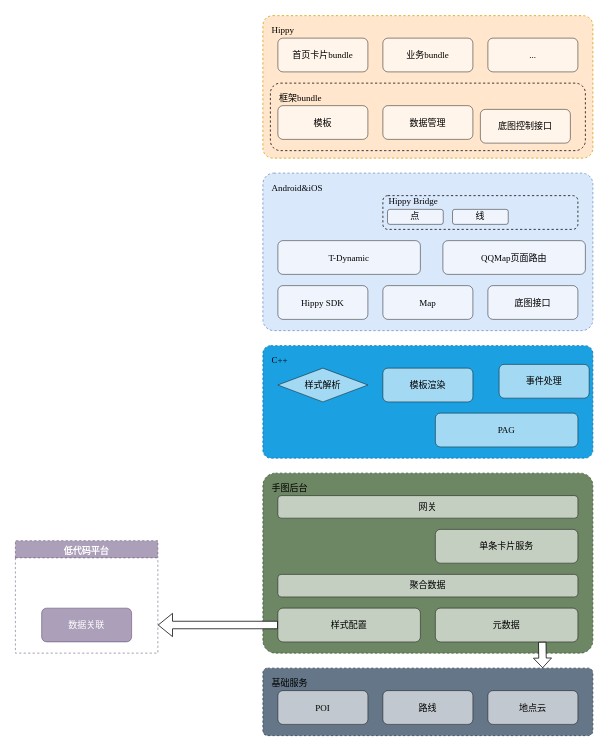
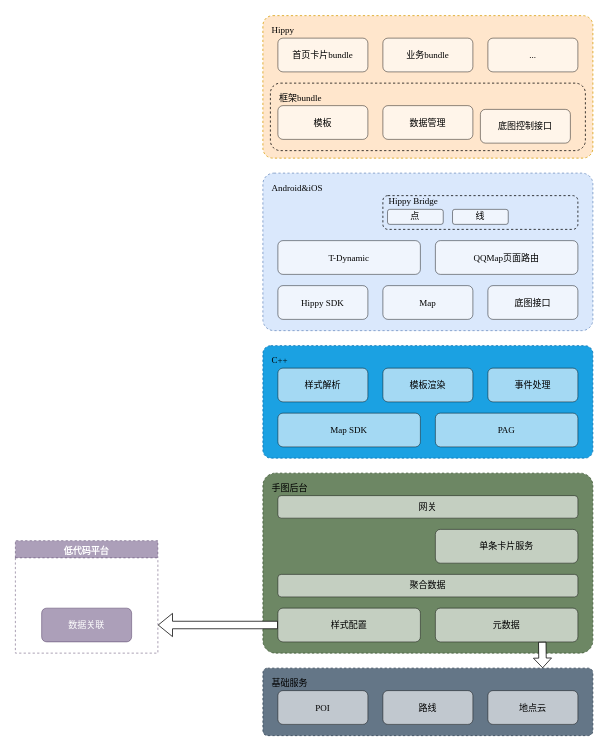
node "QQMap页面路由": moved (514, 257) -> (507, 257)
node "事件处理": moved (544, 381) -> (533, 385)
node "样式解析": shape diamond -> rounded rectangle
node "Map SDK": added
